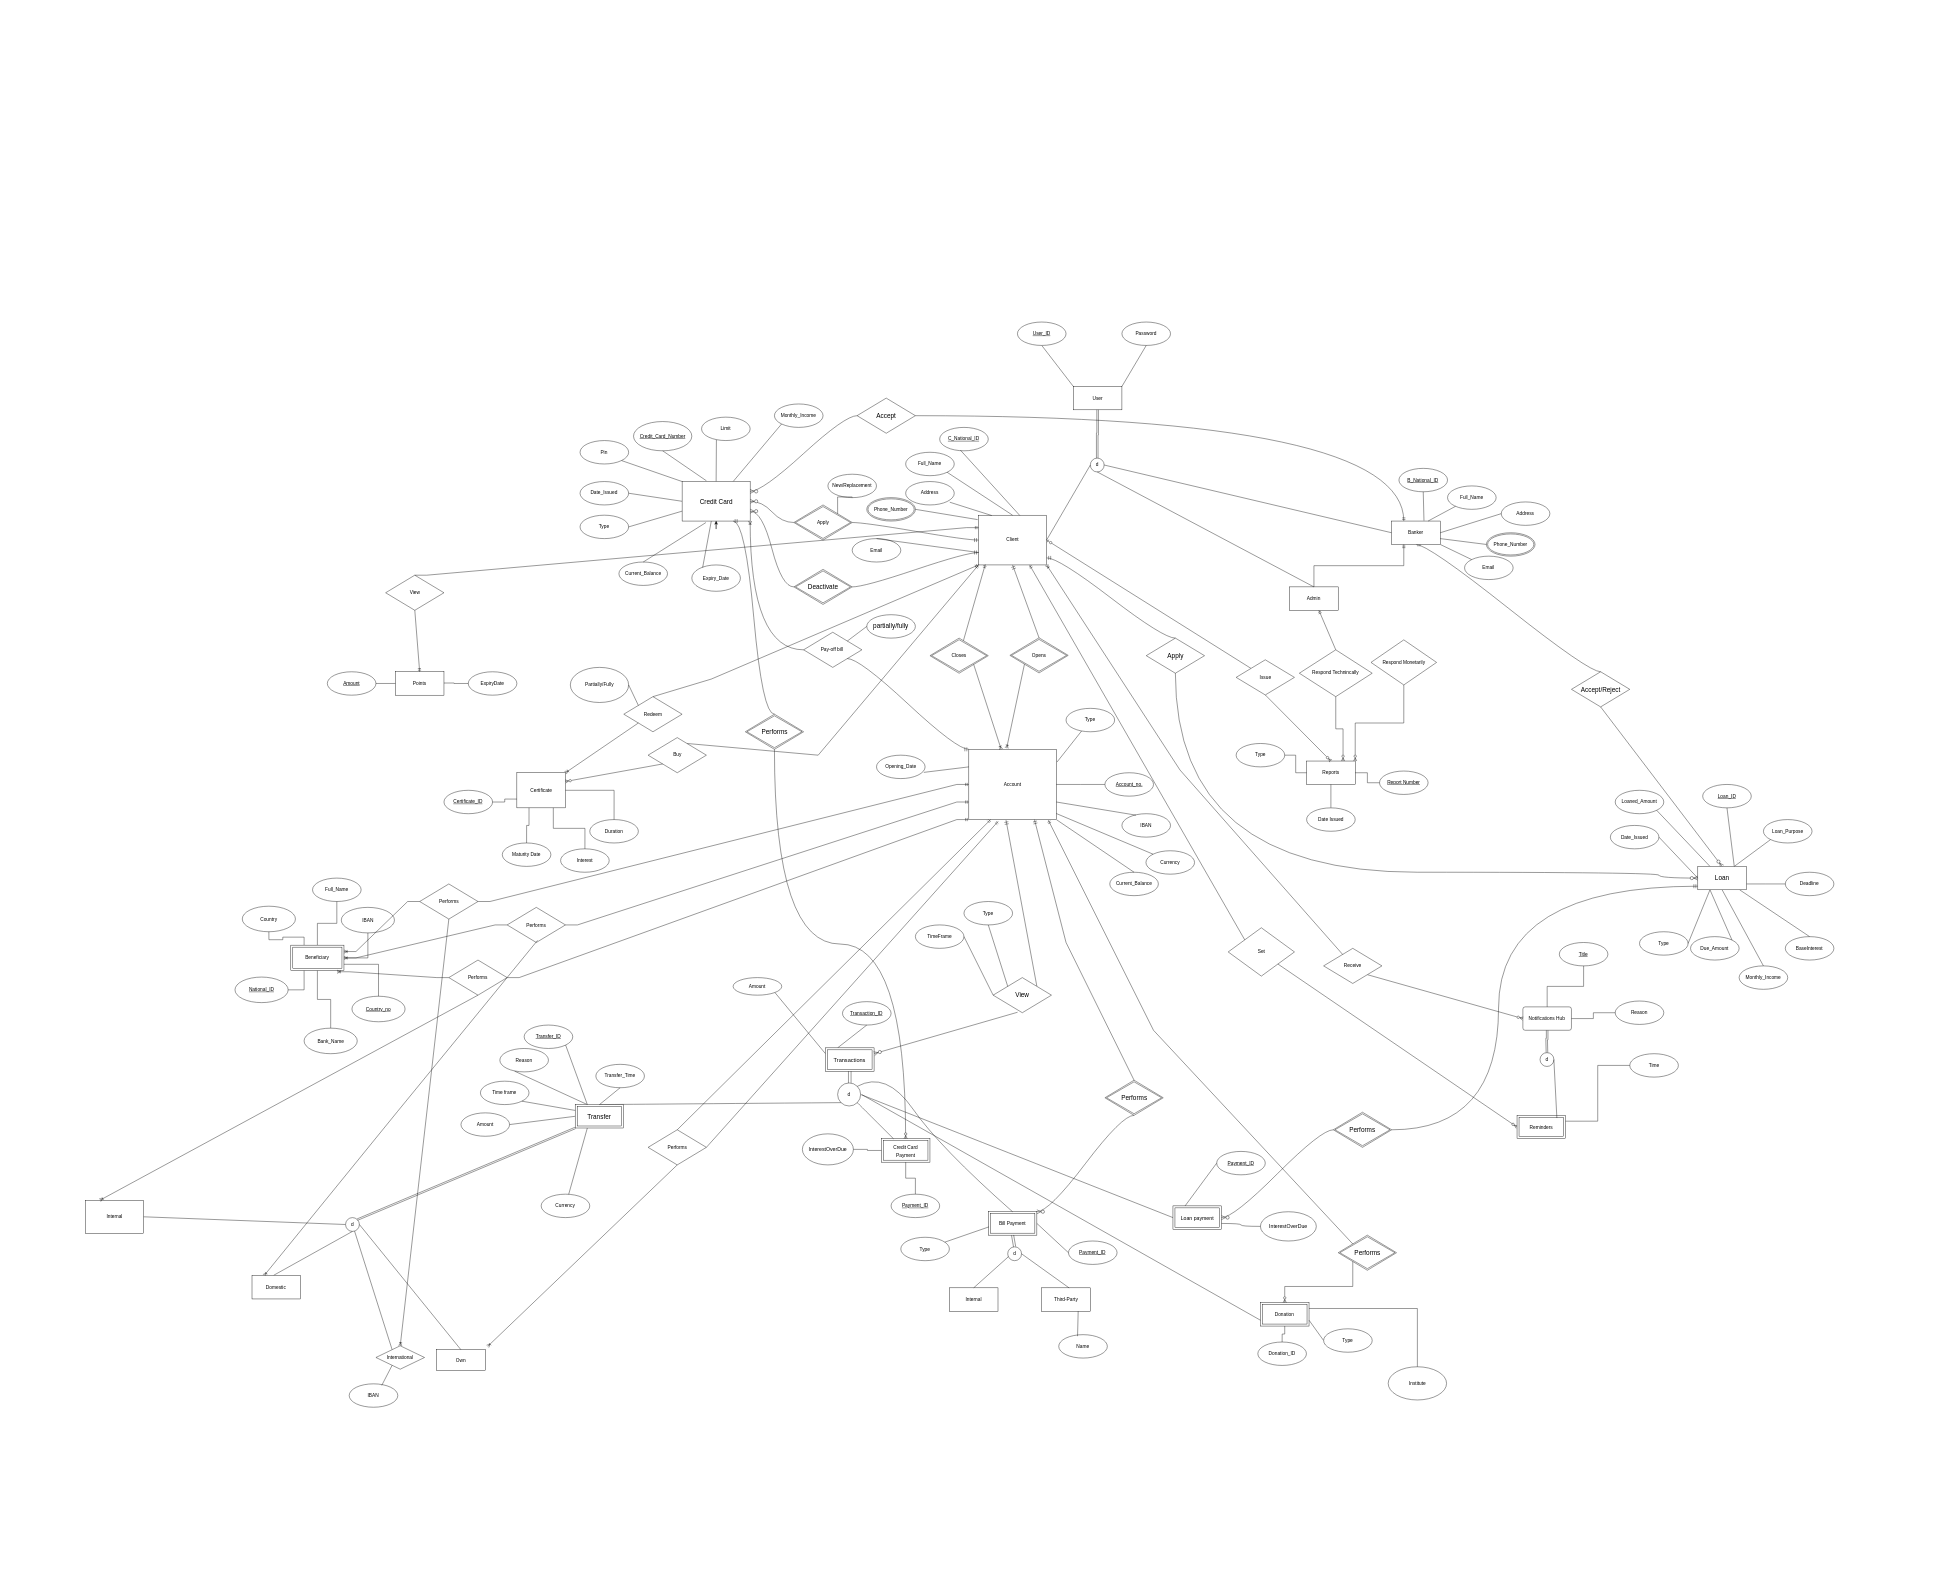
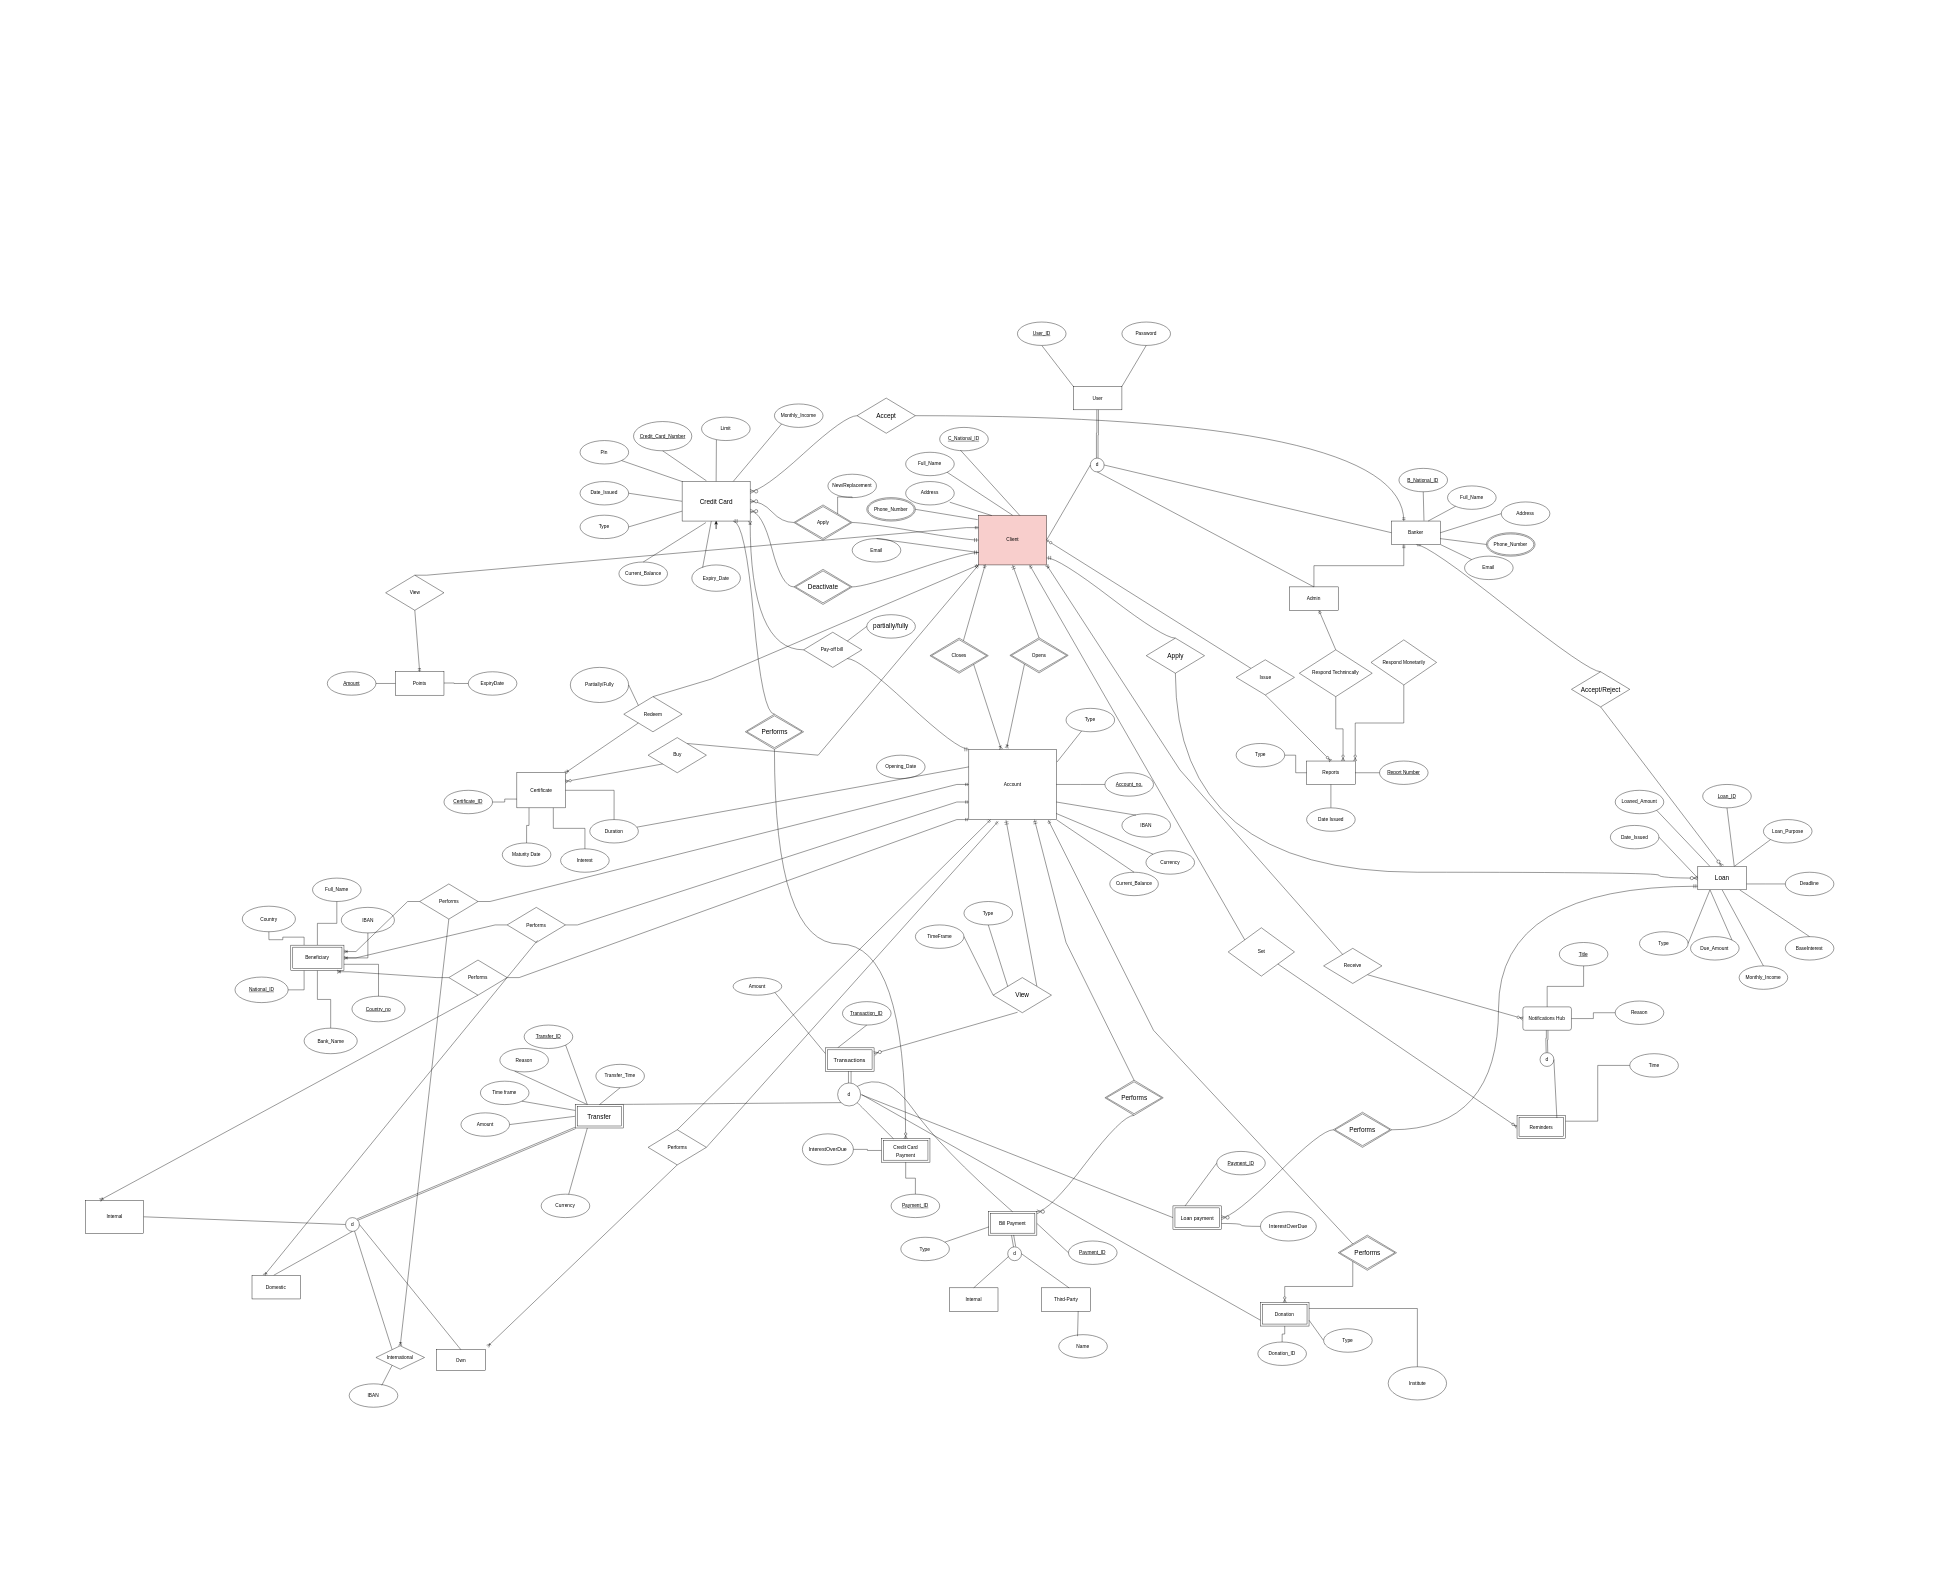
node "Client": fillcolor #ffffff -> #f8cecc
edge "Opening_Date" -- "Account": now "Duration" -- "Account"
node "Report Number": moved (1404, 783) -> (1404, 773)
